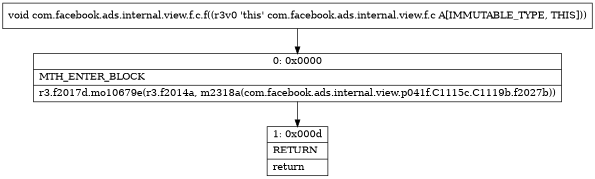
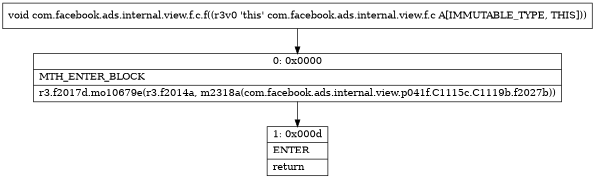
node "1: 0x000d": text "RETURN" -> "ENTER"
